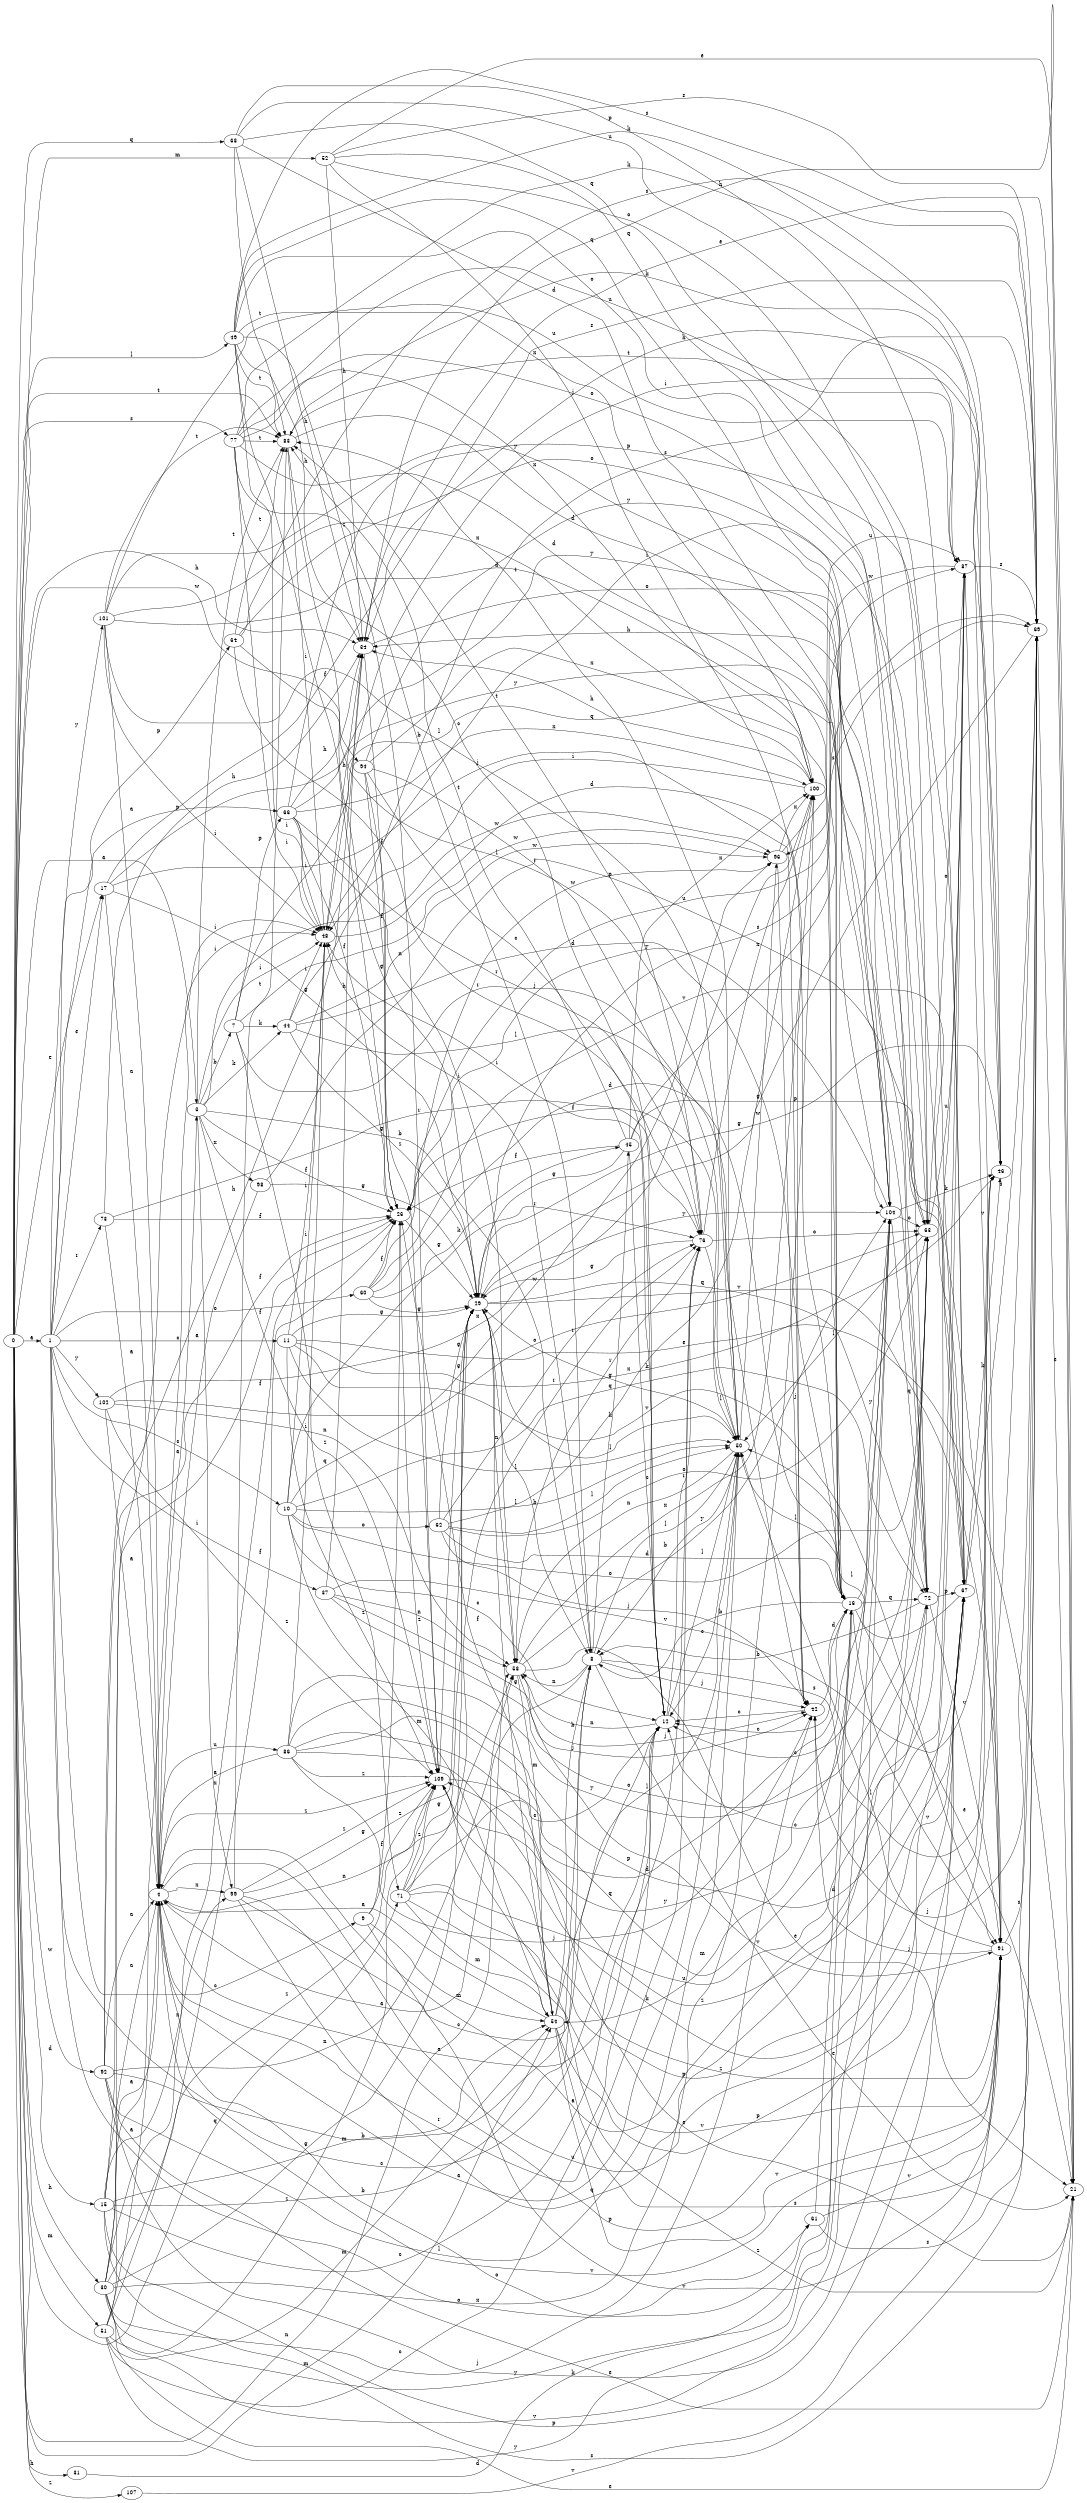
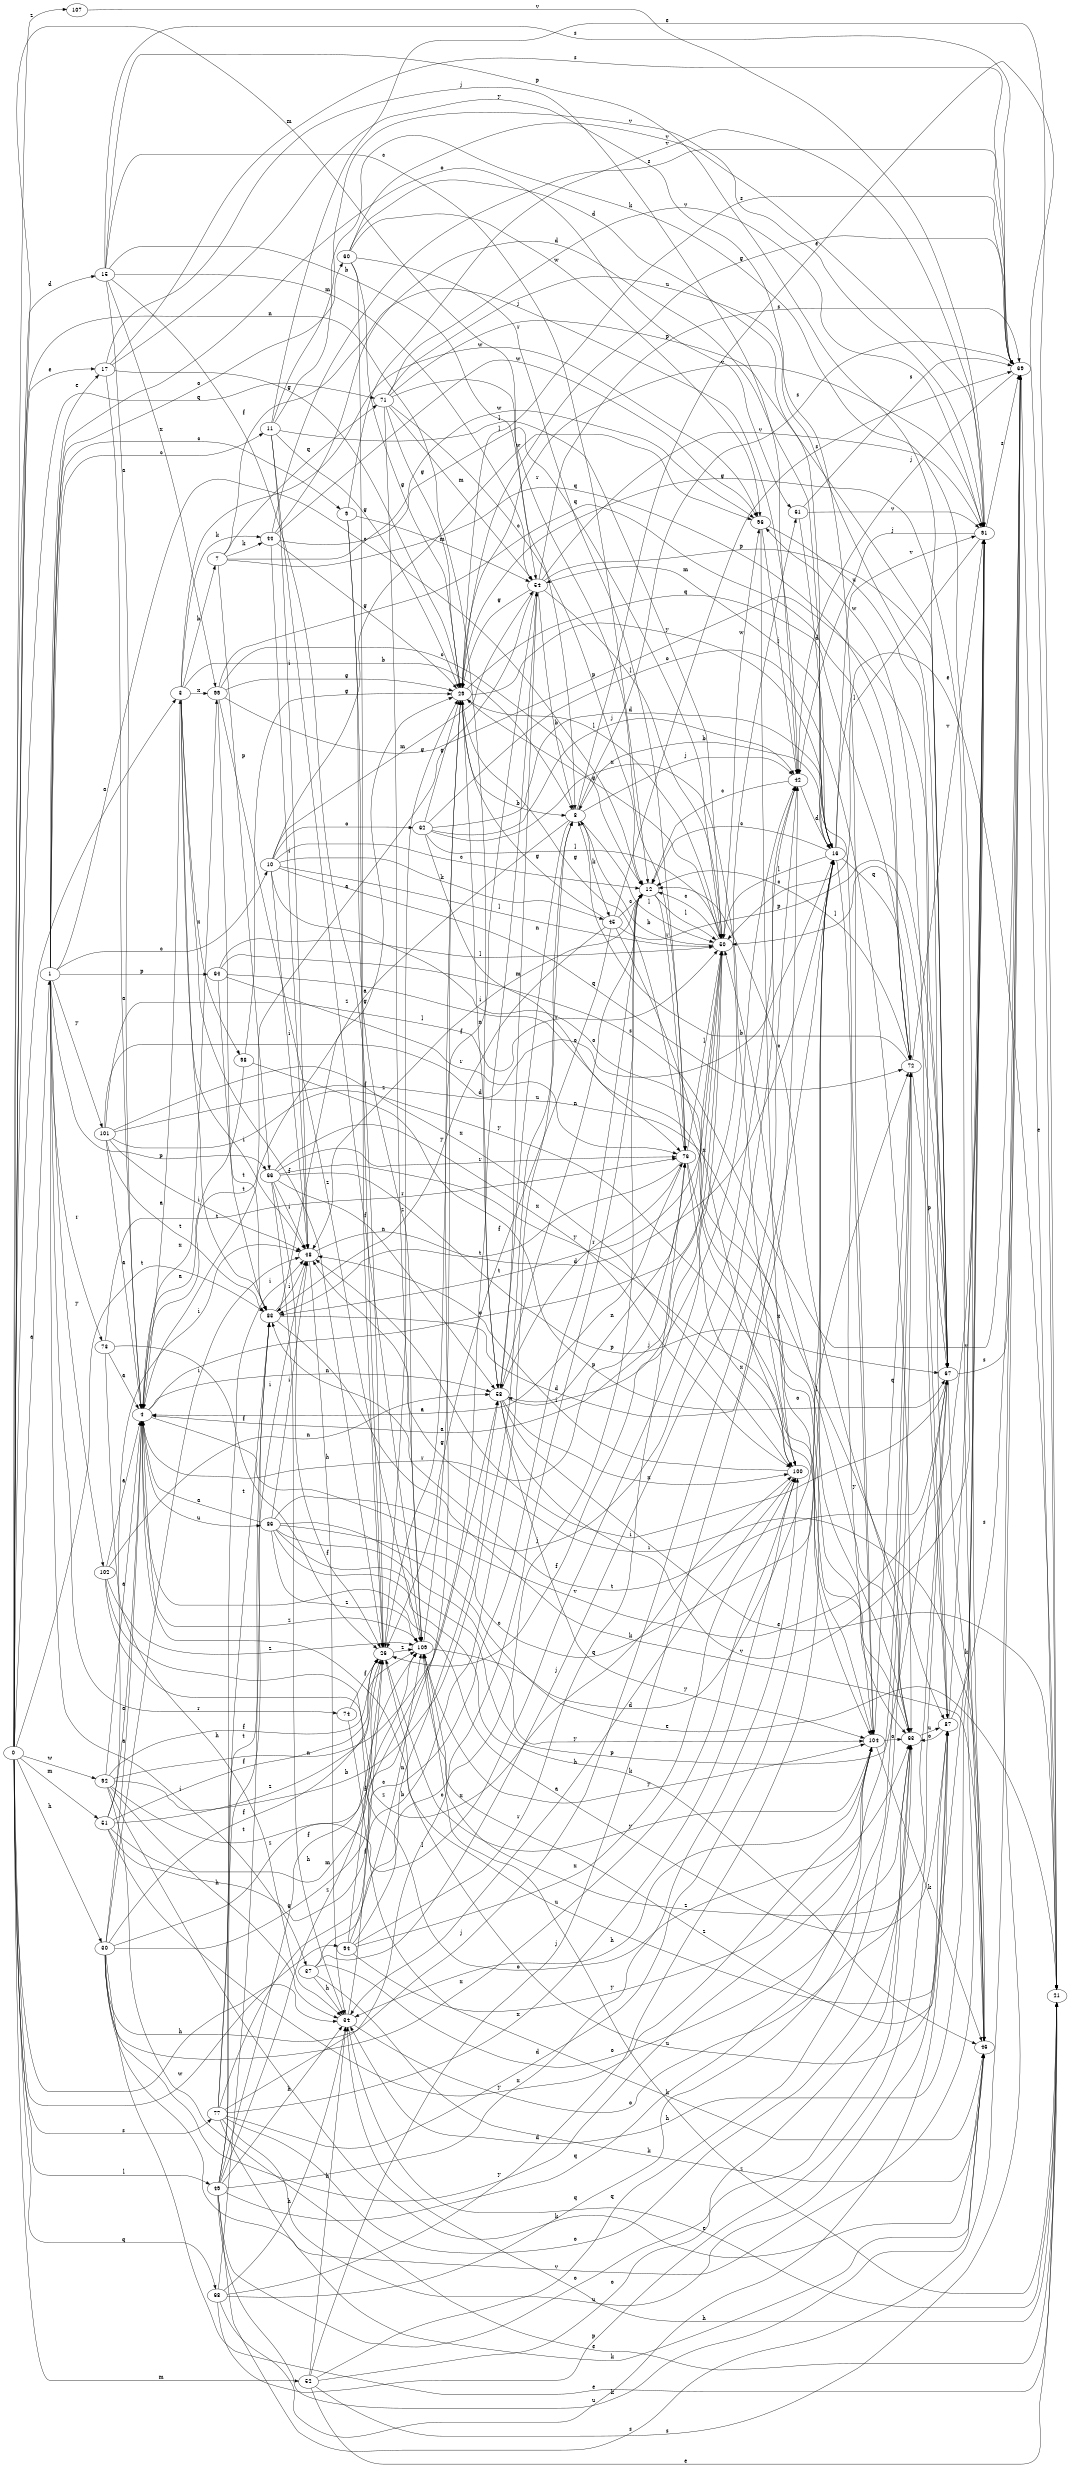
edge "45" -> "83": label "t" -> "y"
edge "8" -> "48": removed, label "i"
edge "3" -> "109": removed, label "z"
edge "37" -> "46": label "v" -> "k"
node "74": added
edge "30" -> "63": now "30" -> "91"
node "31": removed
